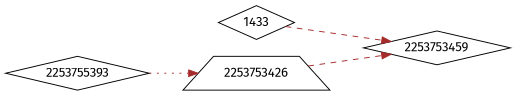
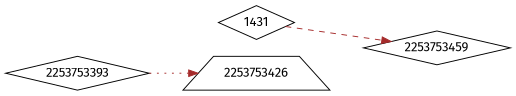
node "1433": label "1433" -> "1431"
edge "2253753426" -> "2253753459": removed
node "2253755393": label "2253755393" -> "2253753393"
